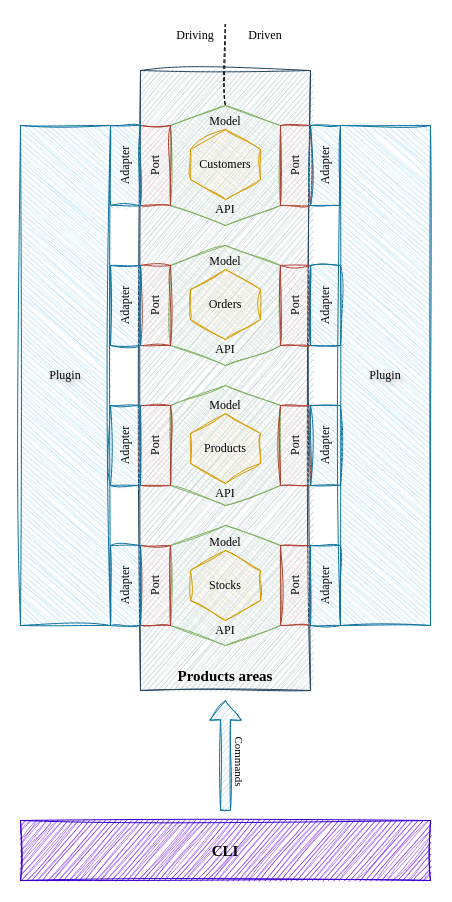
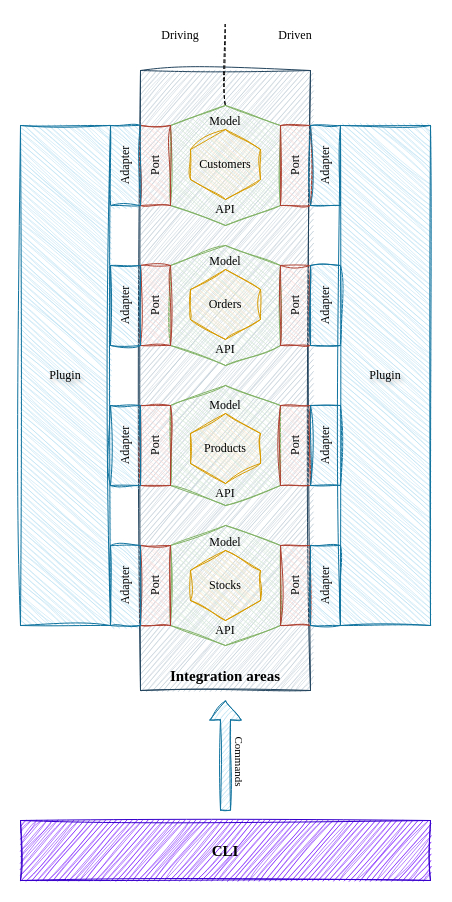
node "Driving": moved (196, 36) -> (181, 36)
node "Driven": moved (266, 36) -> (296, 36)
node "Products areas": label "Products areas" -> "Integration areas"
